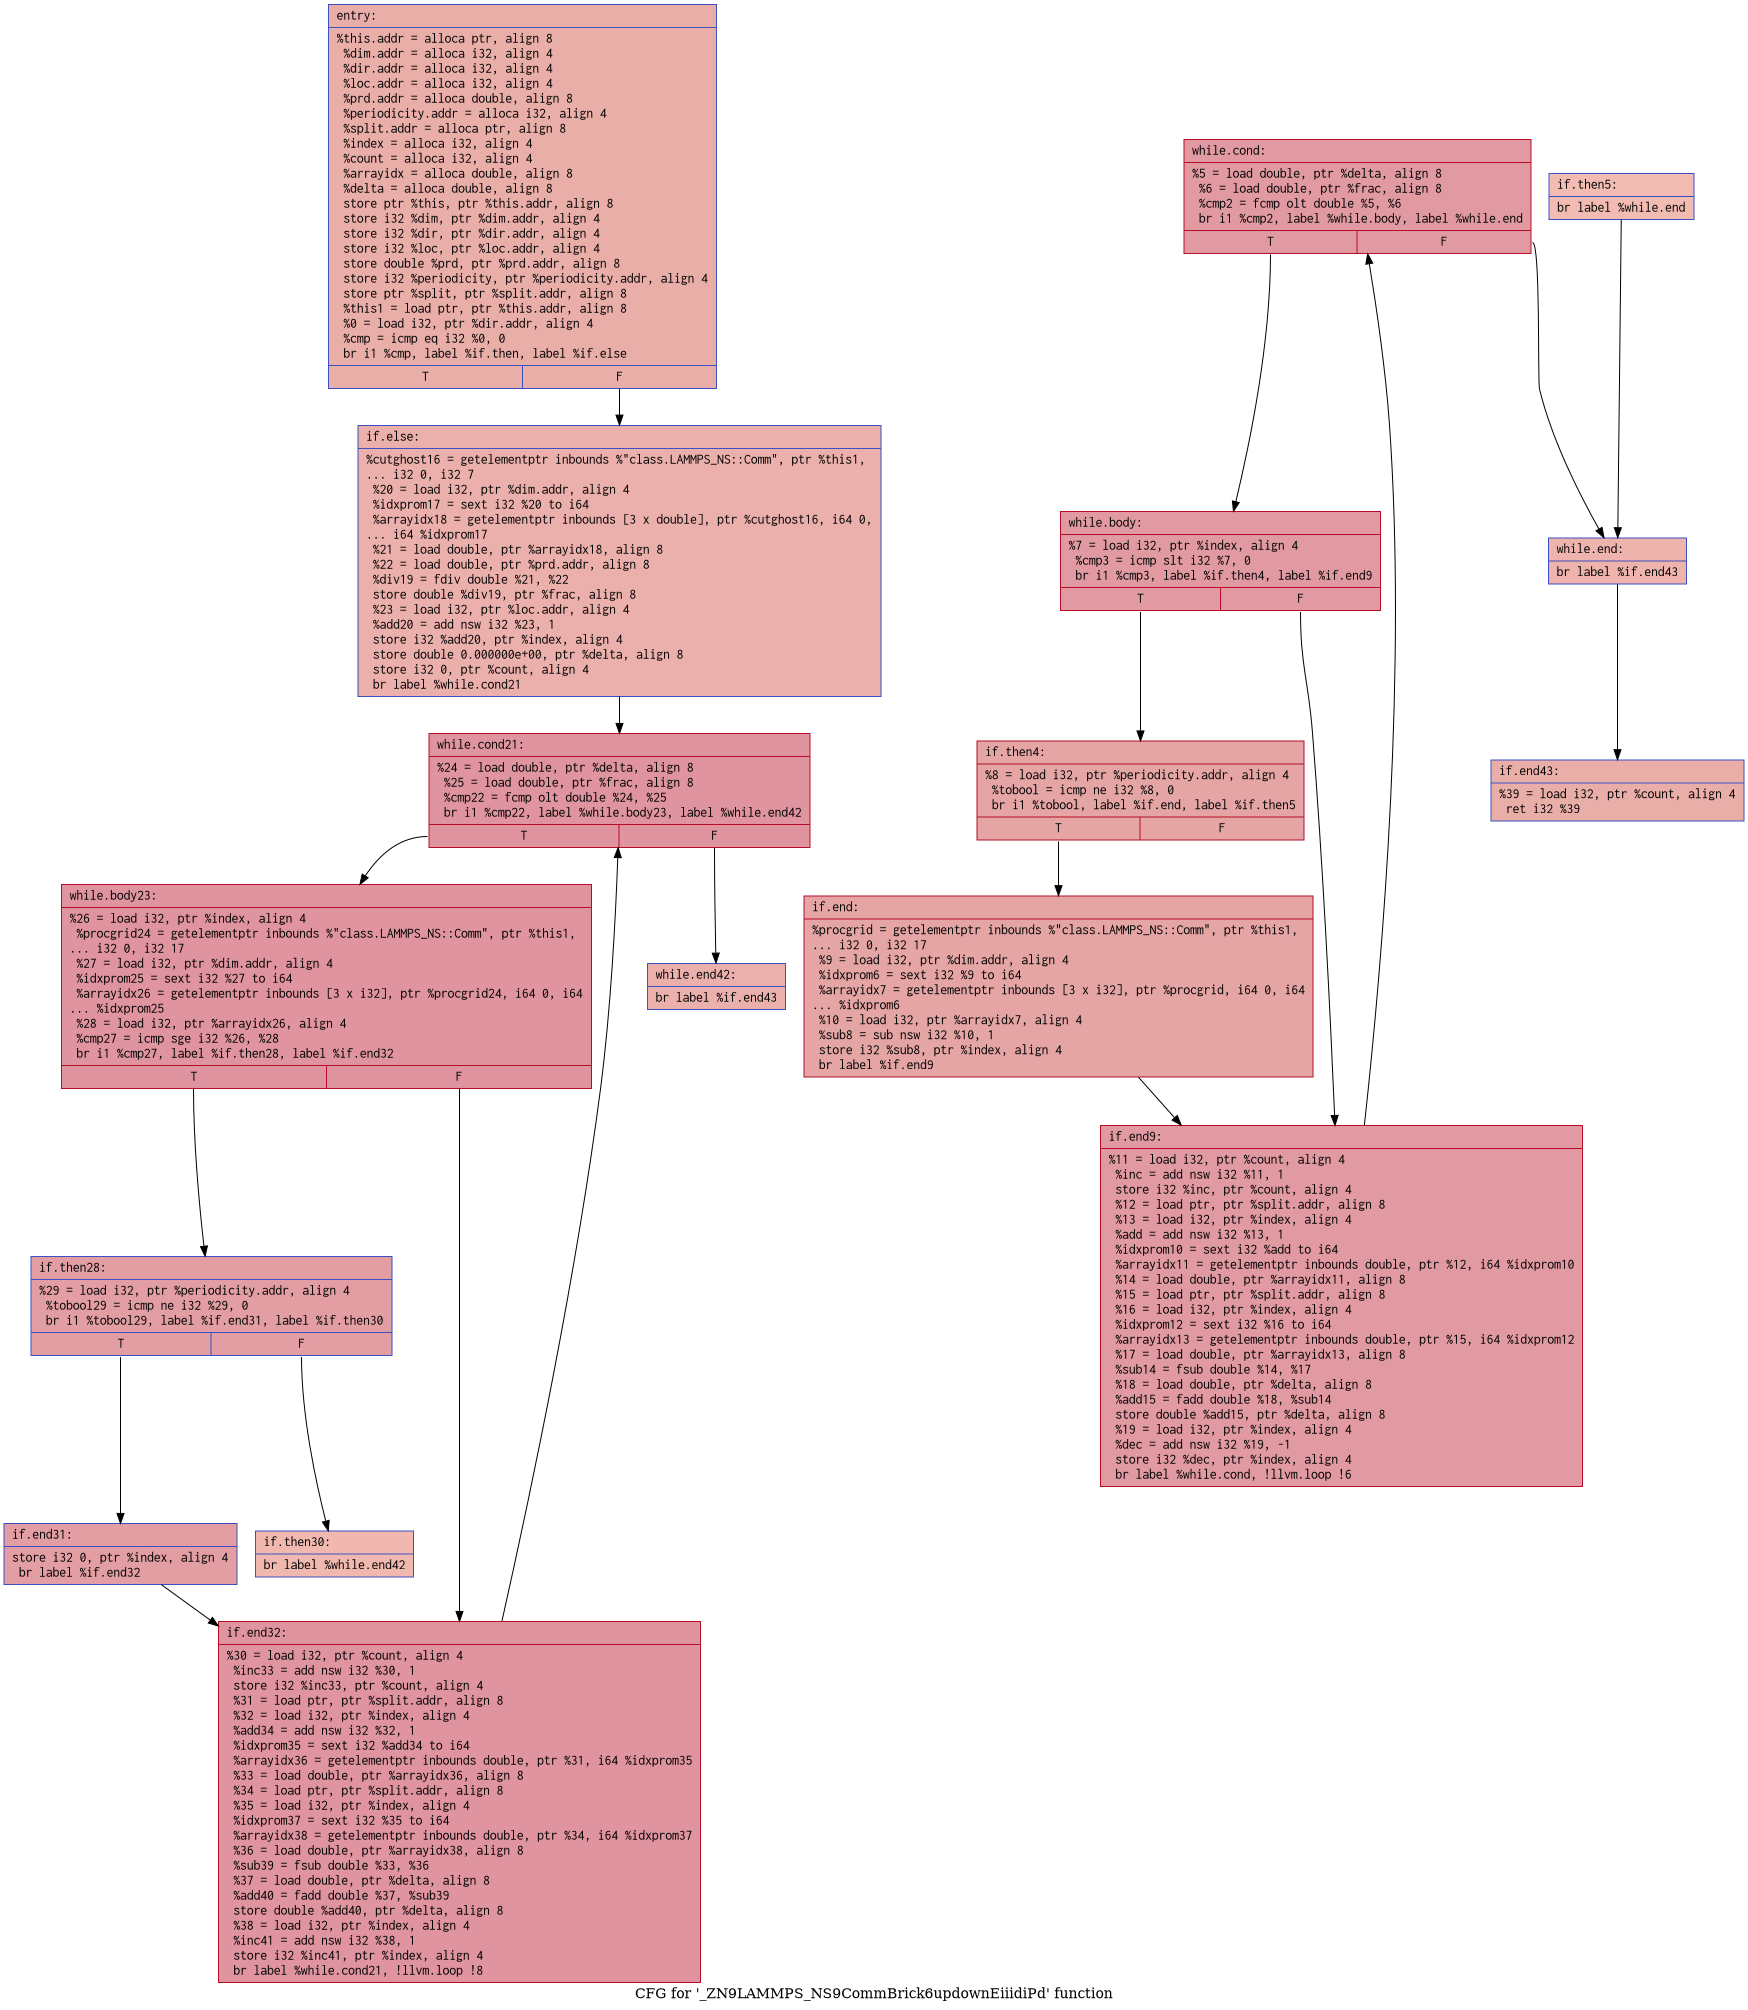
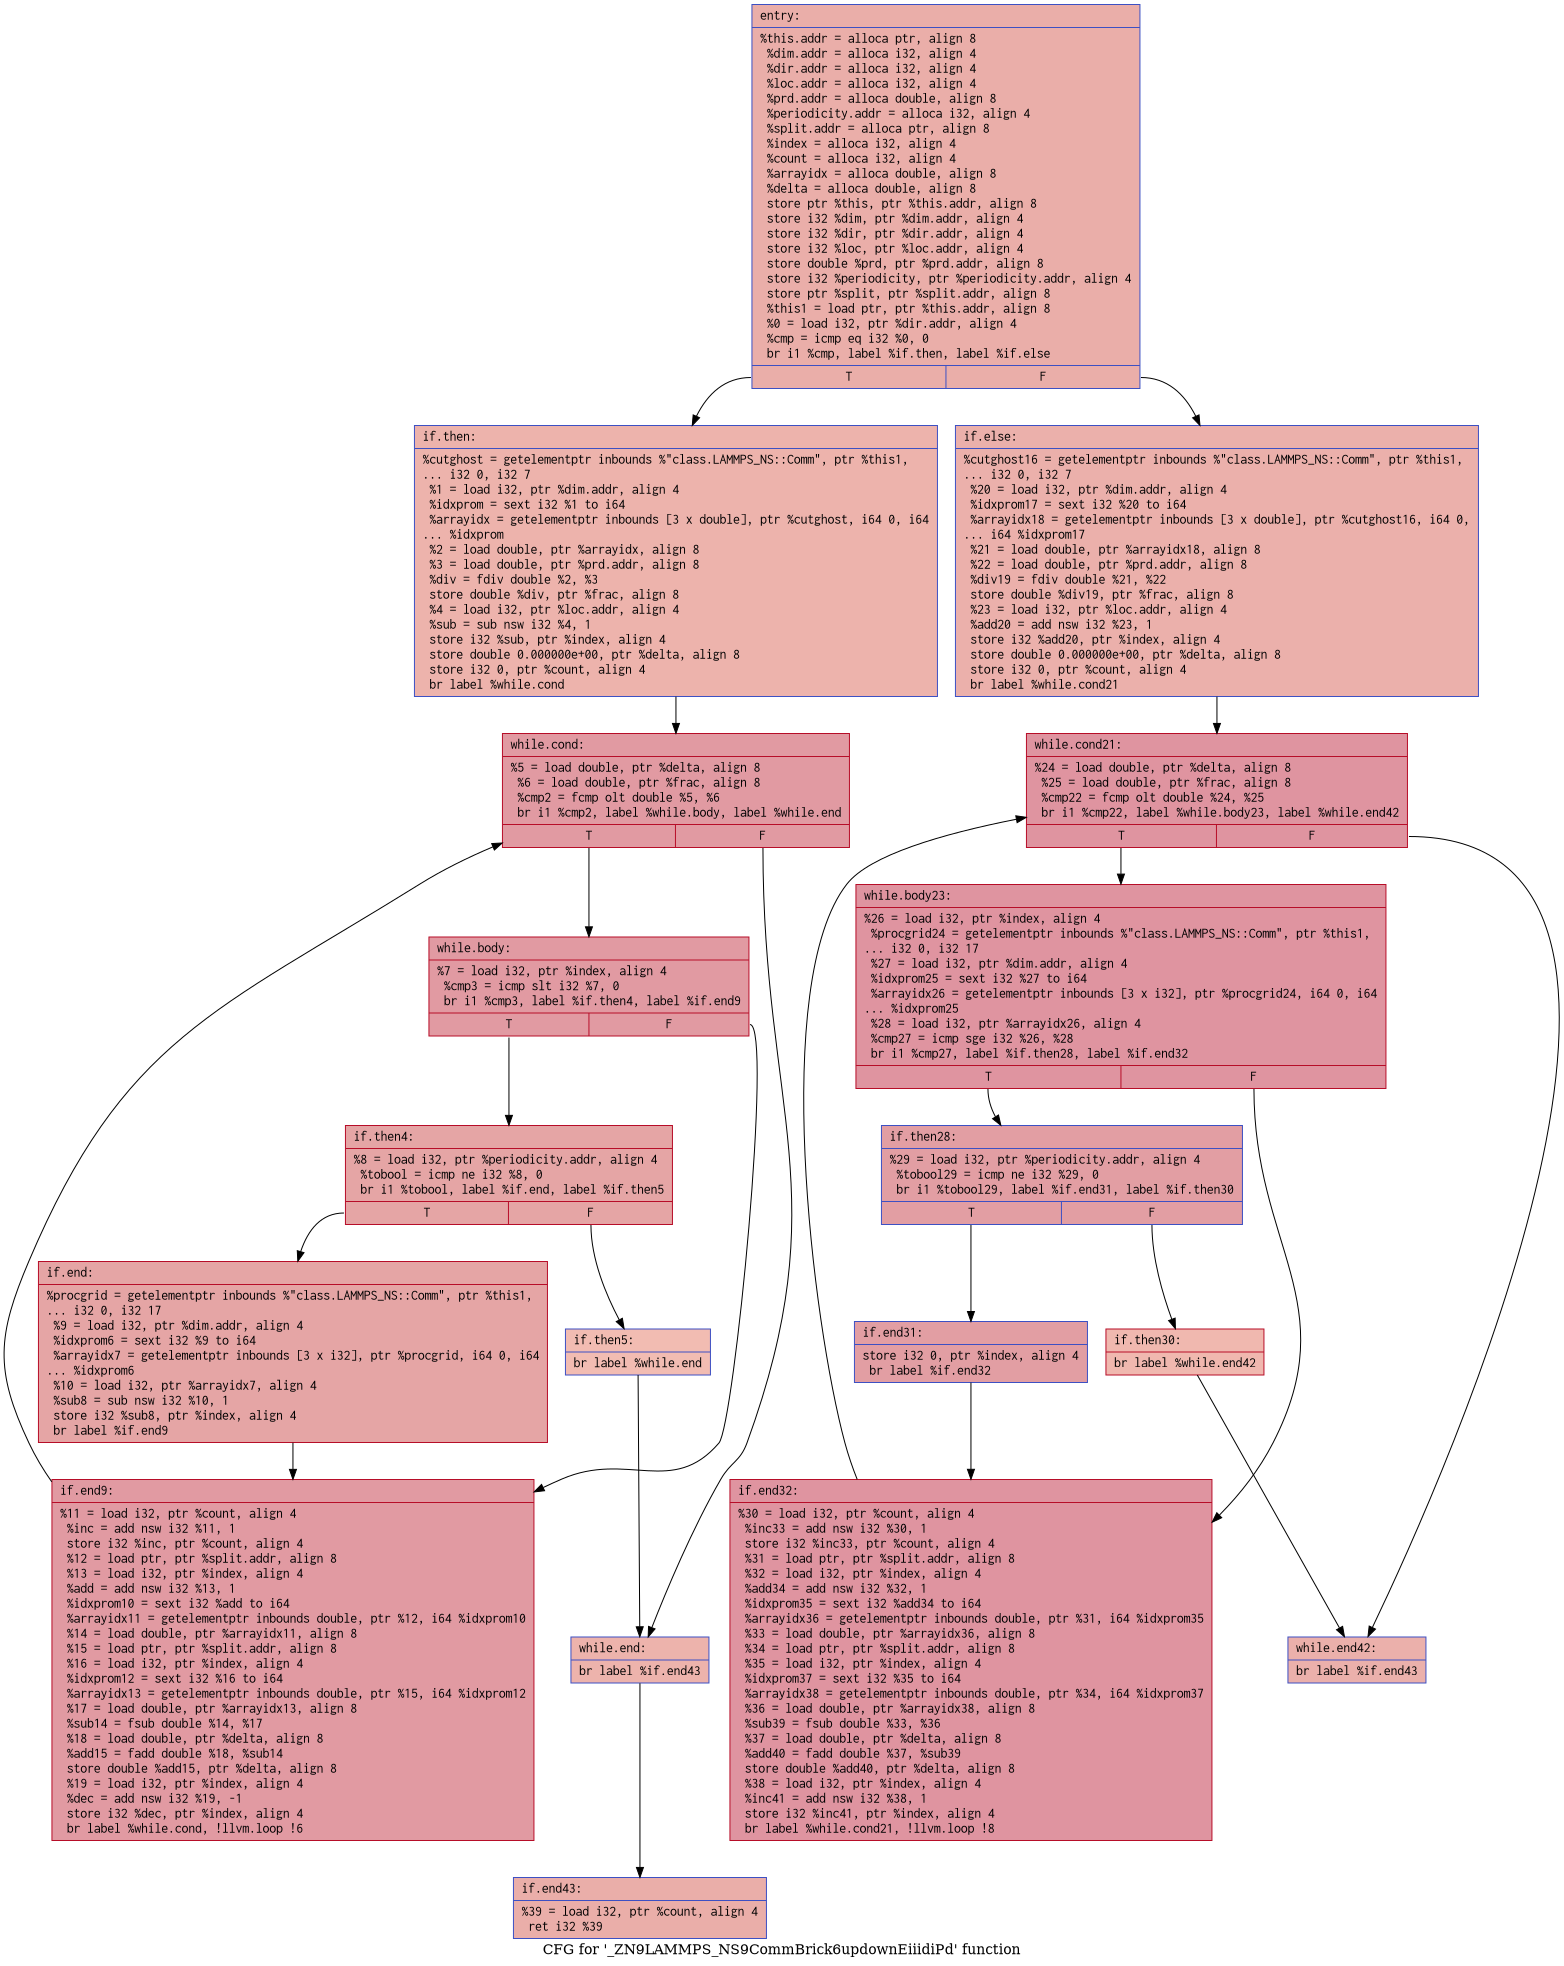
node "if.then:": added
edge "if.then4:" -> "if.then5:": added
edge "if.then30:" -> "while.end42:": added
node "if.then30:": color #3d50c3ff -> #b70d28ff
